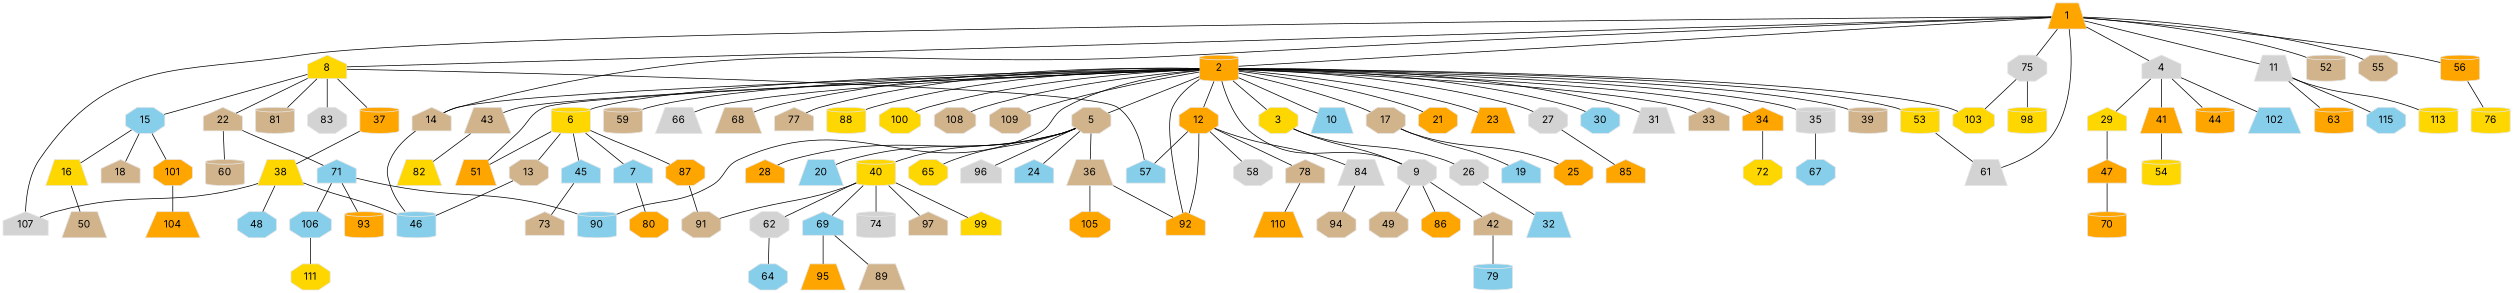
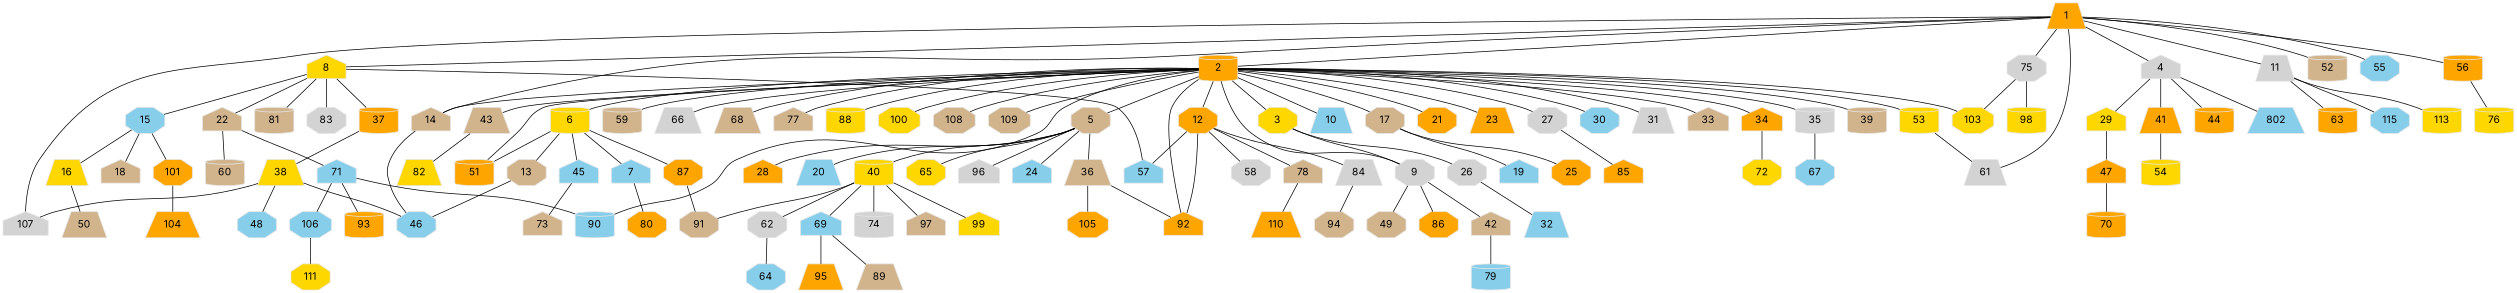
node "55": fillcolor tan -> skyblue
node "102": label "102" -> "802"
node "51": shape trapezium -> cylinder
node "46": shape cylinder -> octagon
